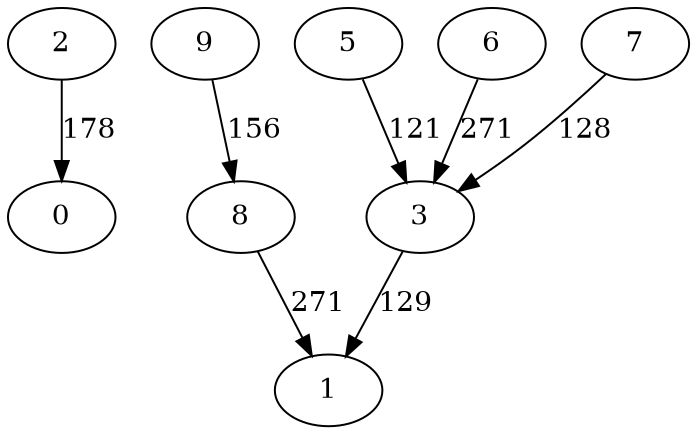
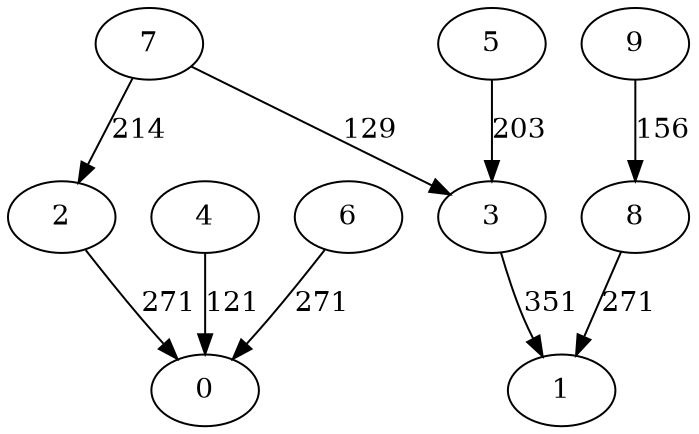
edge "7" -> "2": added, label "214"
edge "6" -> "3": now "6" -> "0"
edge "2" -> "0": label "178" -> "271"
edge "5" -> "3": label "121" -> "203"
edge "7" -> "3": label "128" -> "129"
node "4": added
edge "3" -> "1": label "129" -> "351"
